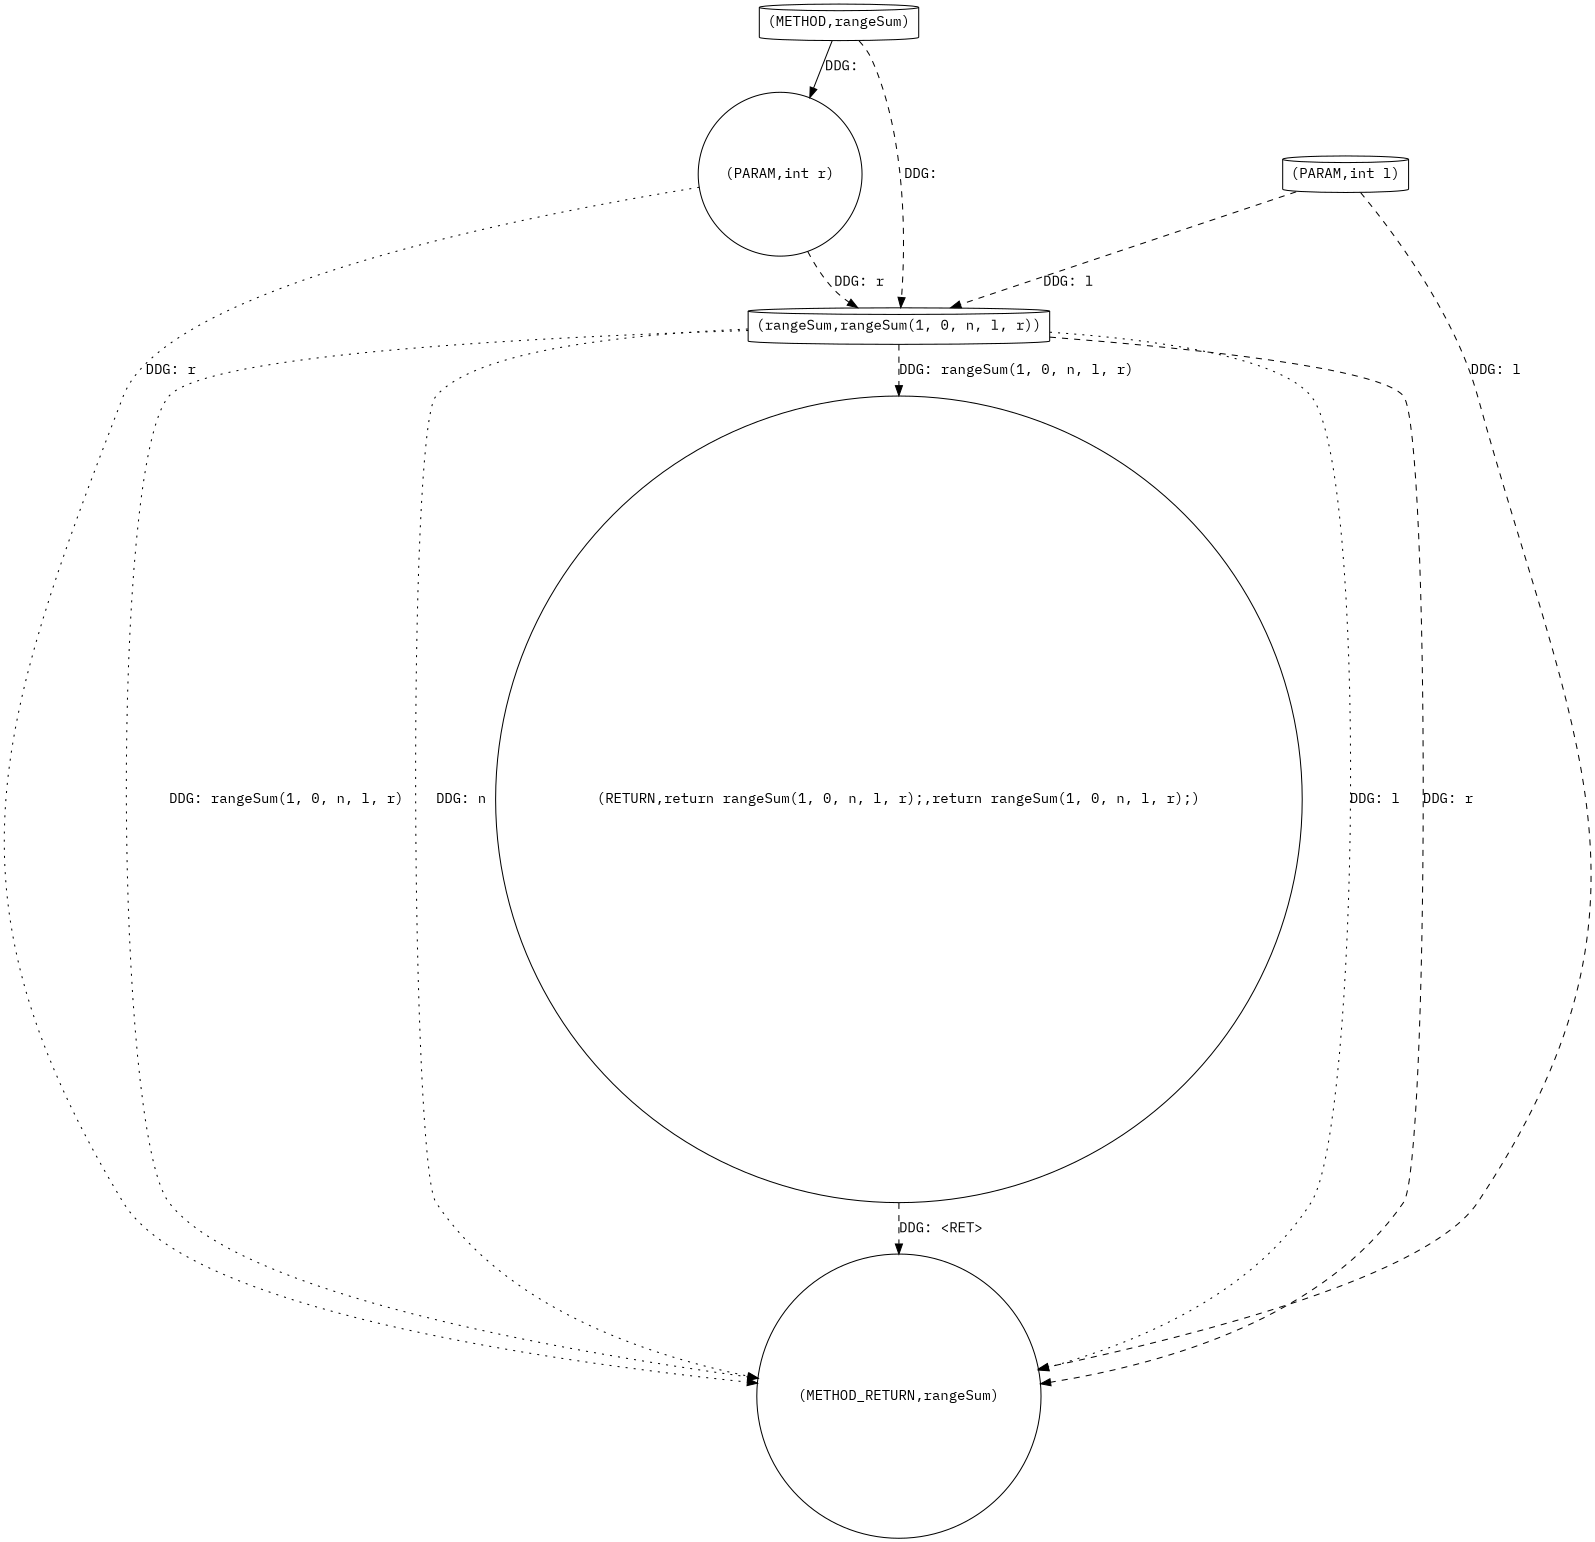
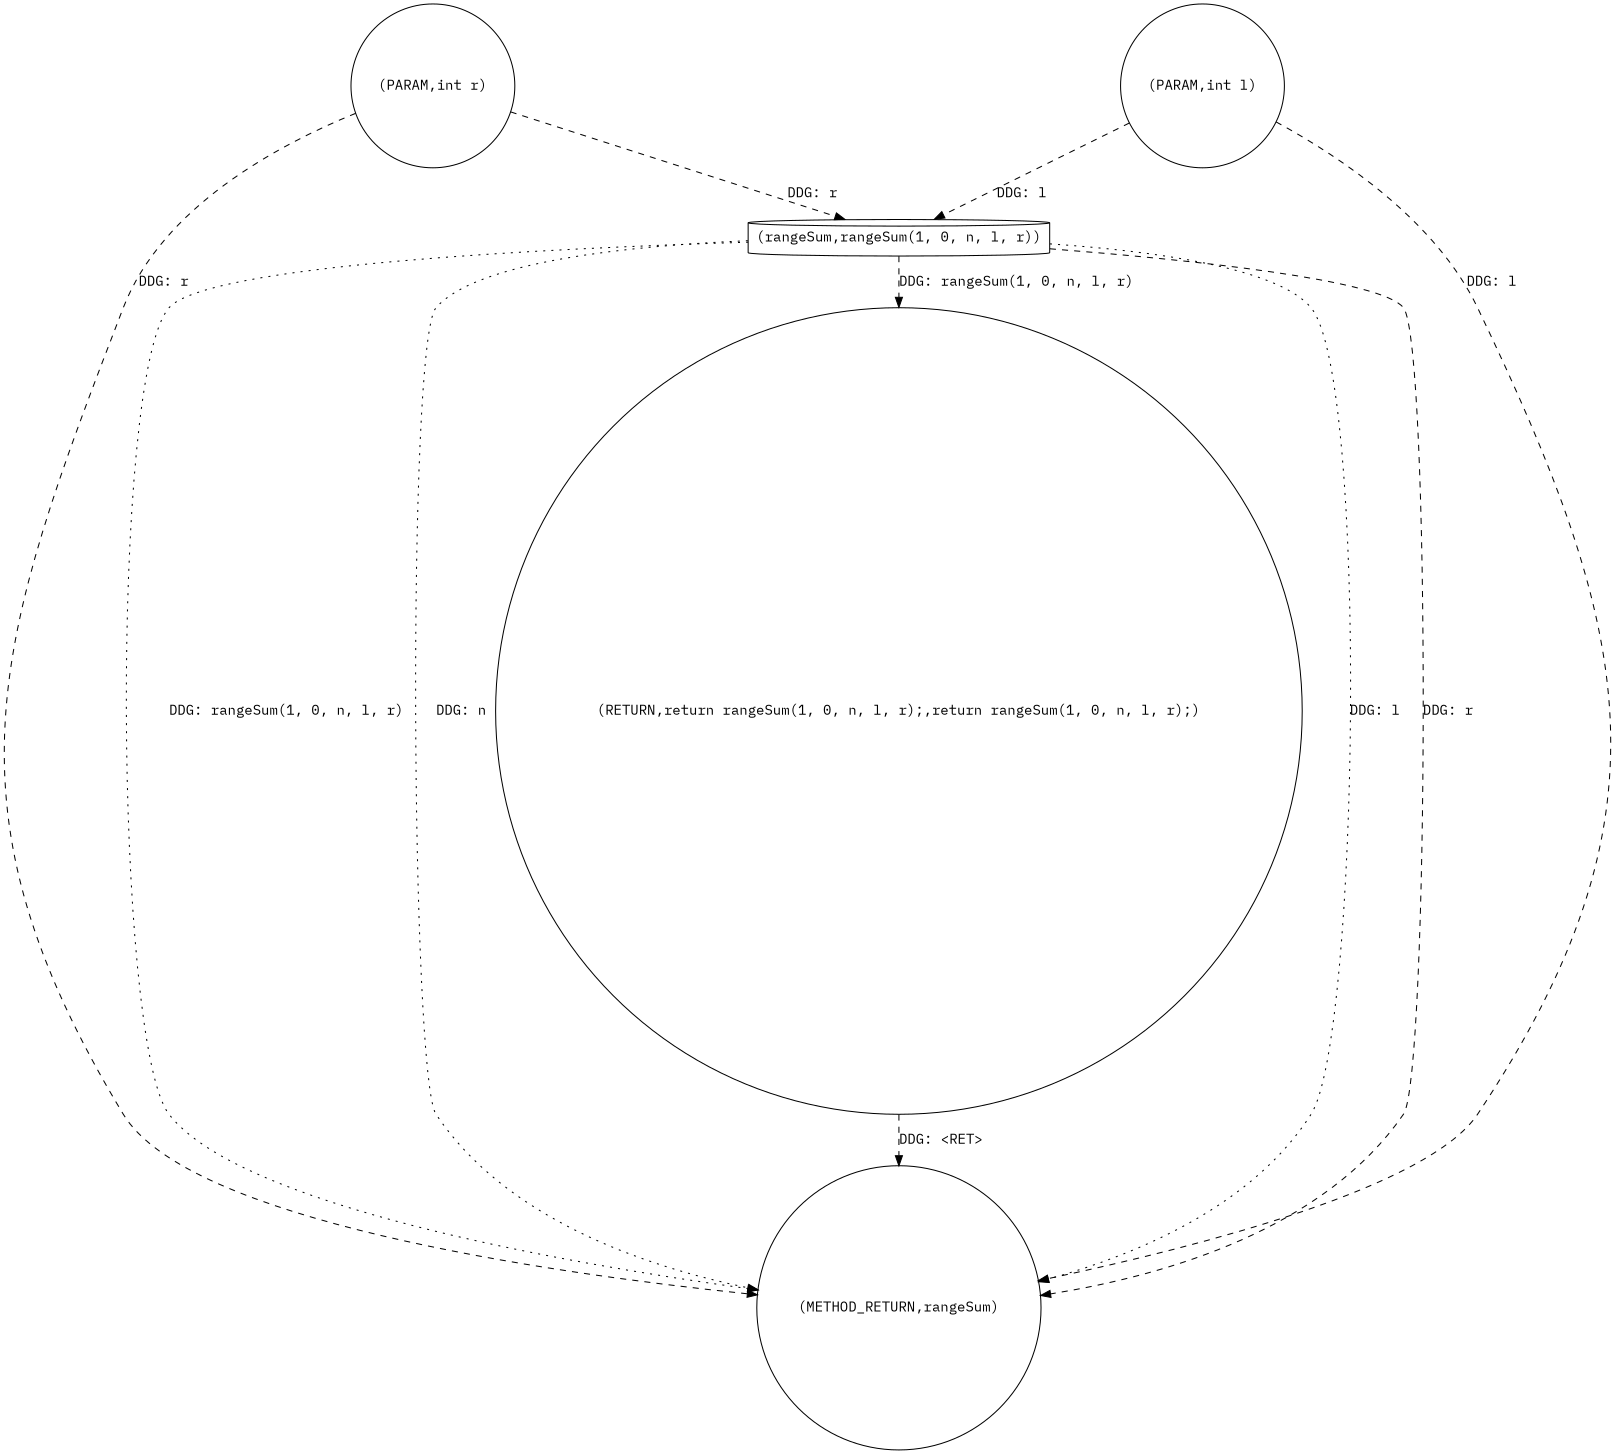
node "(METHOD,rangeSum)": removed
node "(PARAM,int l)": shape cylinder -> circle
edge "(PARAM,int r)" -> "(METHOD_RETURN,rangeSum)": style dotted -> dashed
